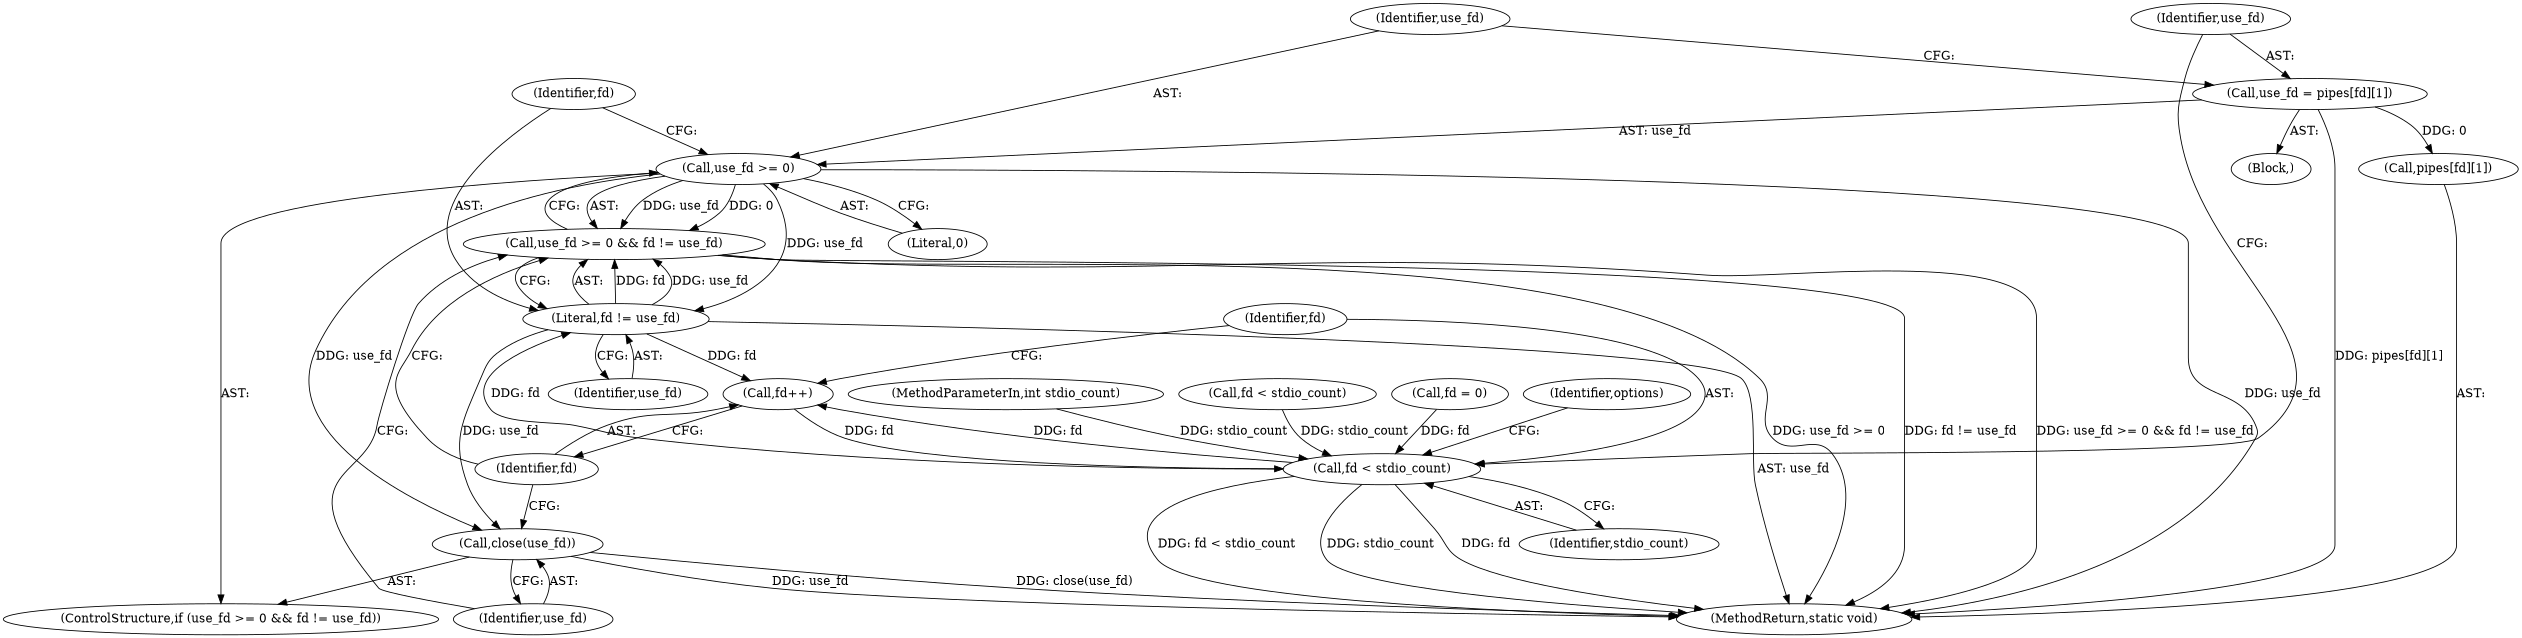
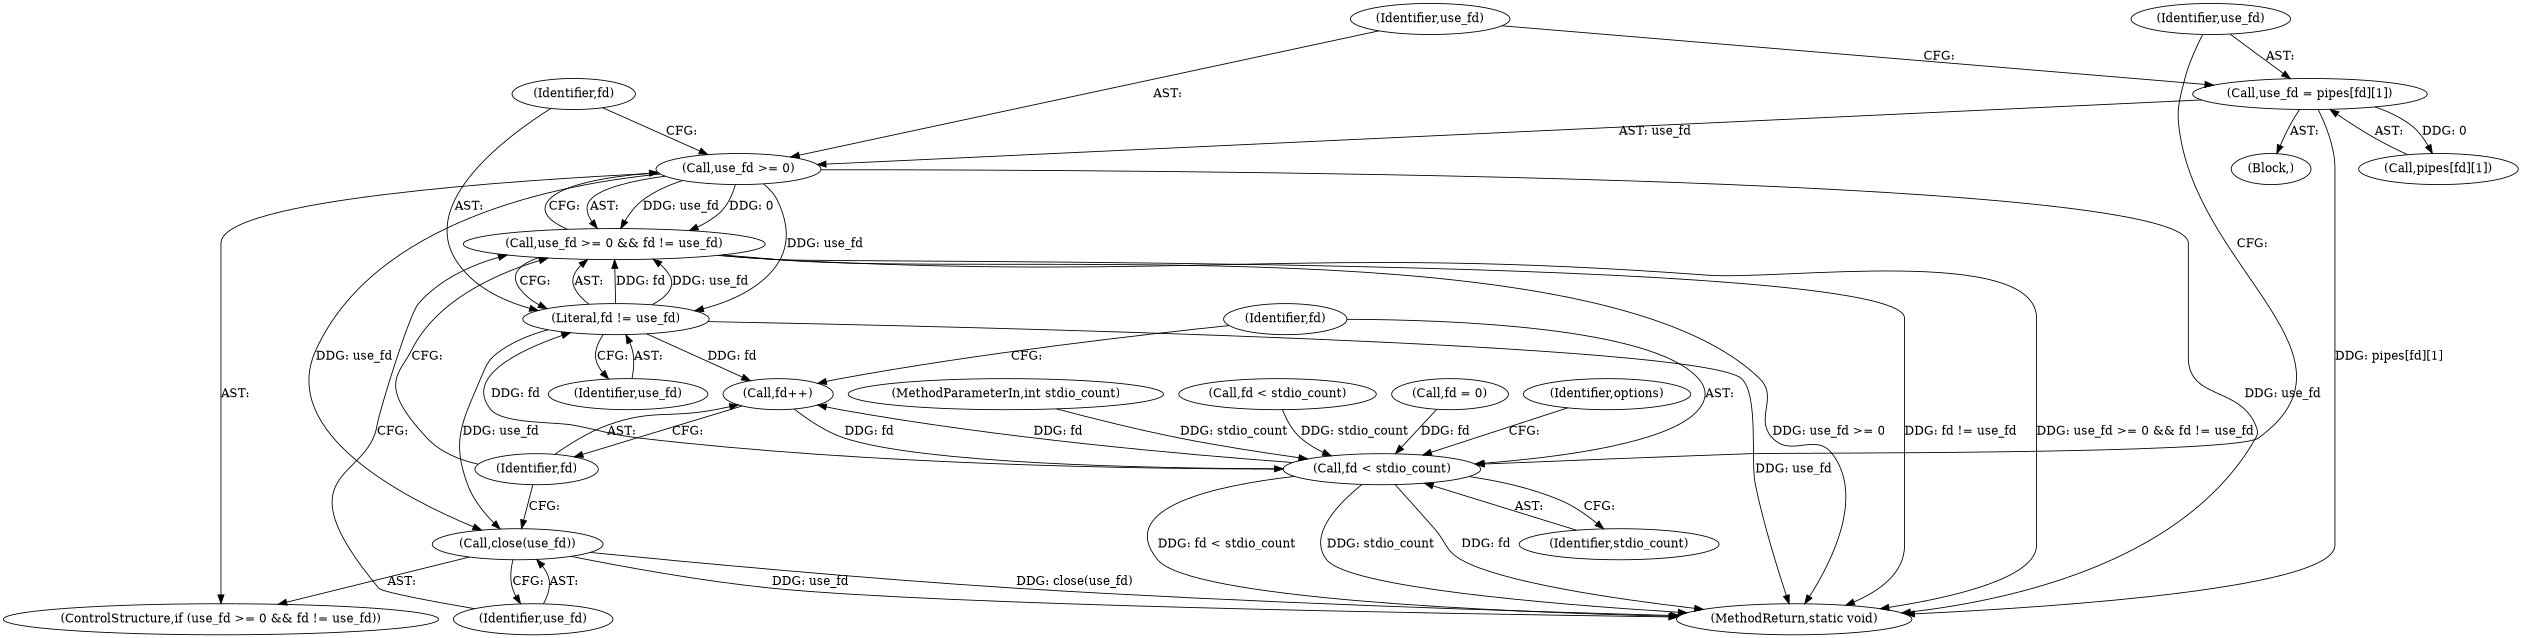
node "(Literal,0)": removed
edge "(Literal,fd != use_fd)" -> "(MethodReturn,static void)": label "AST: use_fd" -> "DDG: use_fd"
edge "(Call,pipes[fd][1])" -> "(MethodReturn,static void)": now "(Call,pipes[fd][1])" -> "(Call,use_fd = pipes[fd][1])"
